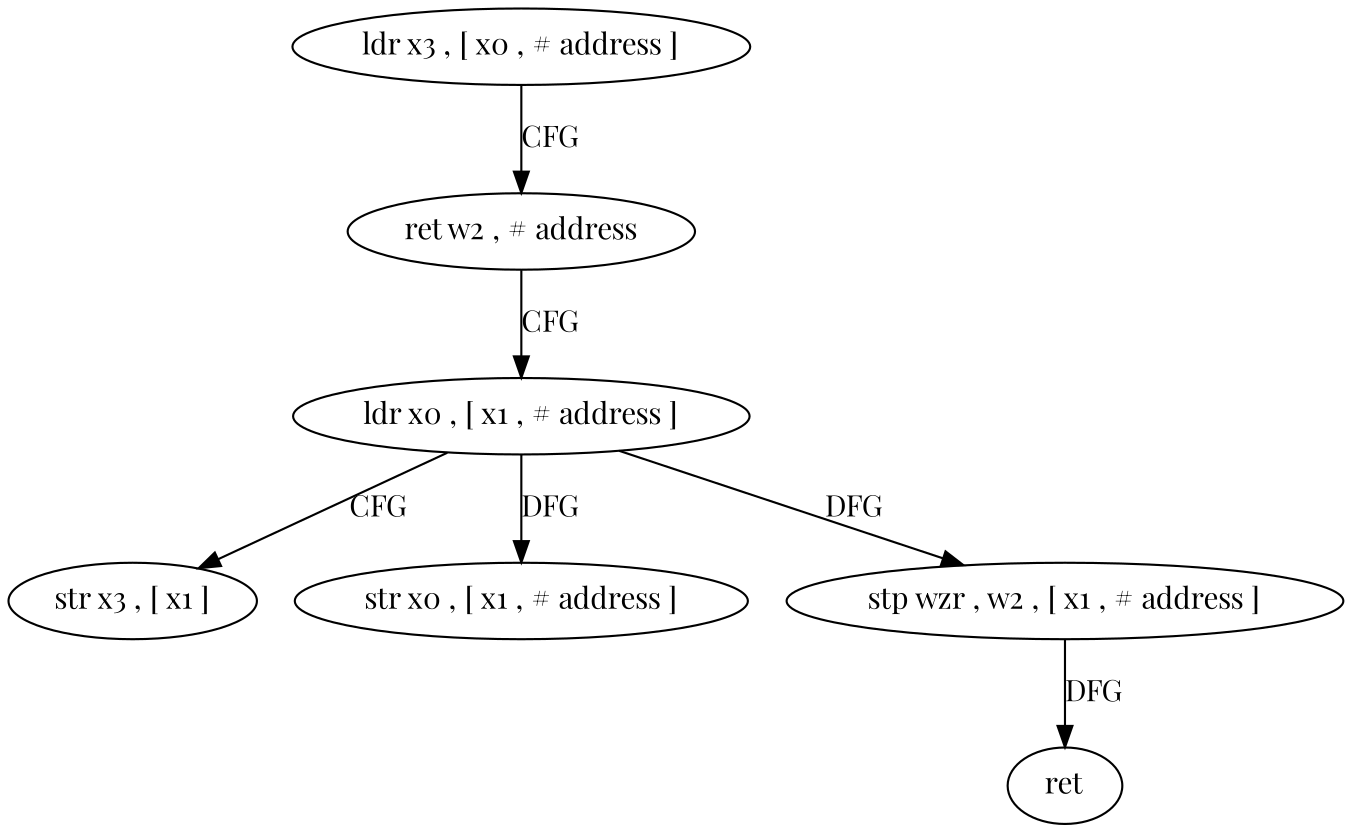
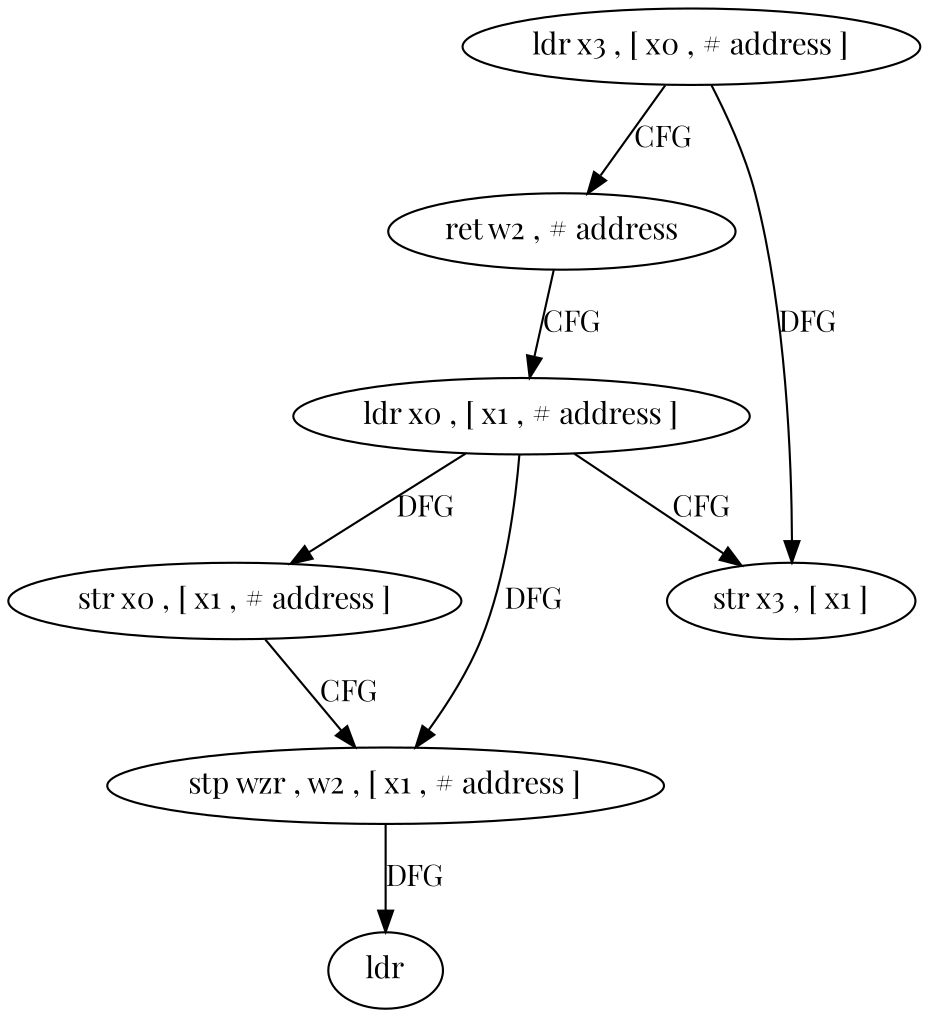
edge "ldr x3 , [ x0 , # address ]" -> "str x3 , [ x1 ]": added, label "DFG"
edge "str x0 , [ x1 , # address ]" -> "stp wzr , w2 , [ x1 , # address ]": added, label "CFG"
node "ret": label "ret" -> "ldr"
